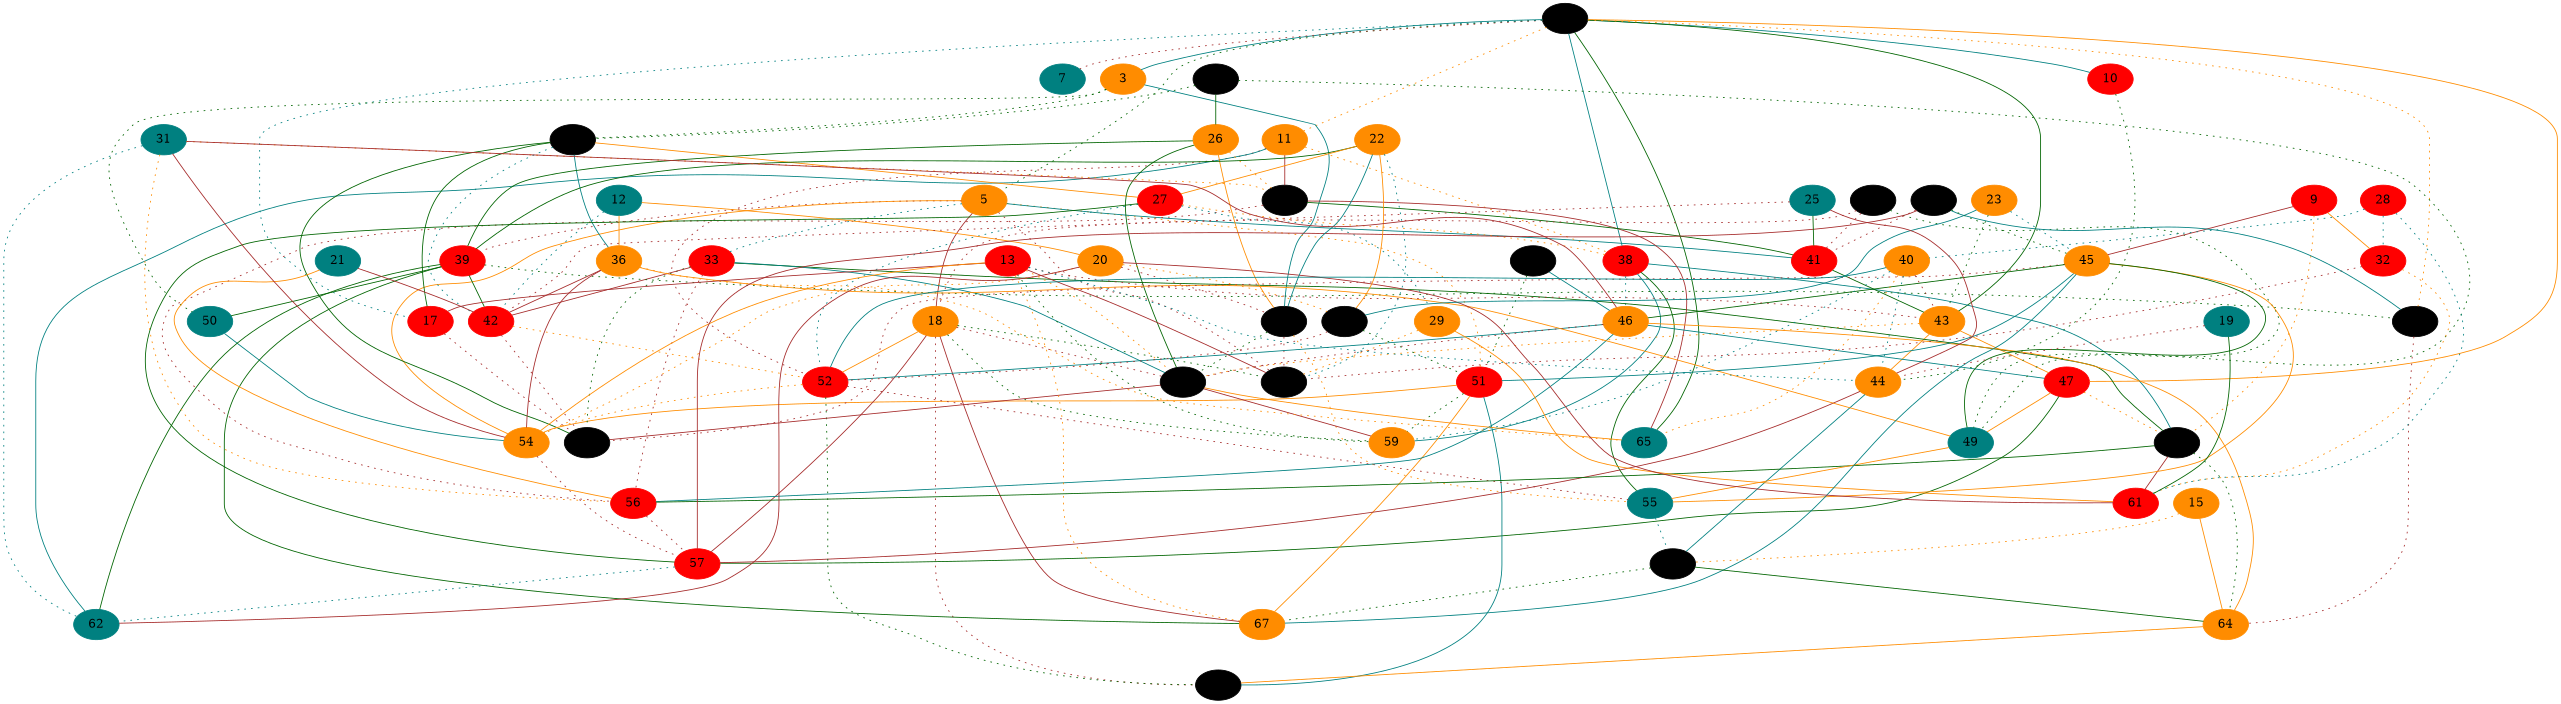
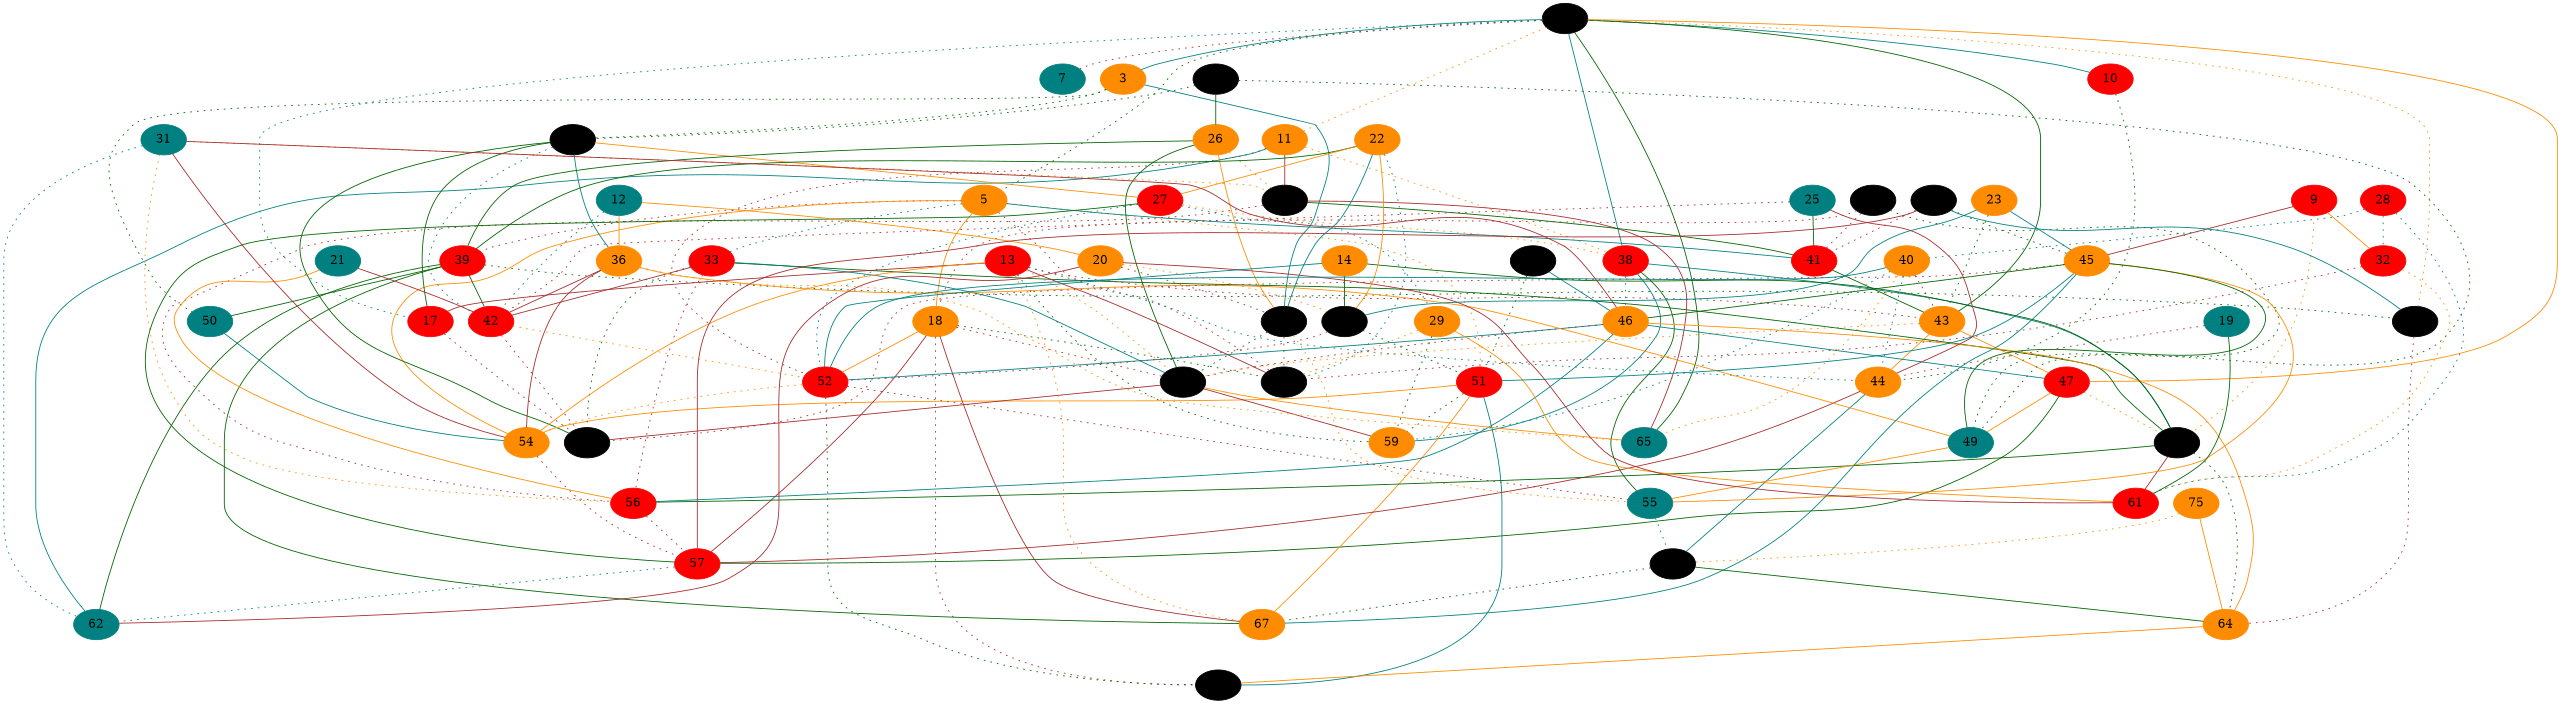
edge "23" -- "45": style dotted -> solid
edge "5" -- "18": color brown -> darkorange
node "14": added
edge "20" -- "54": removed
edge "18" -- "59": now "29" -- "59"
node "15": label "15" -> "75"
